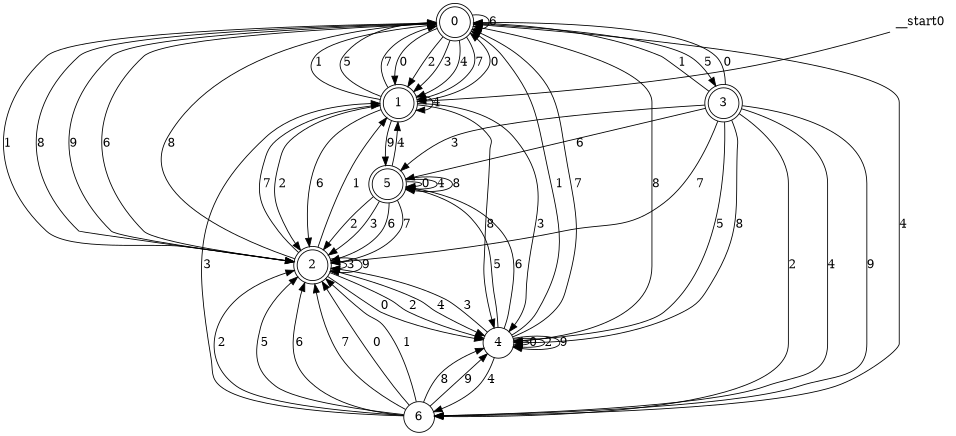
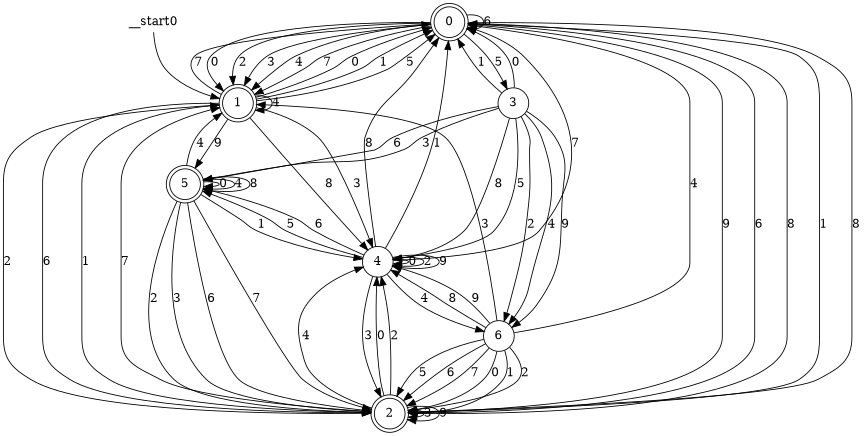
node "3": shape doublecircle -> circle
edge "3" -> "2": removed, label "7"
edge "5" -> "4": added, label "1"
